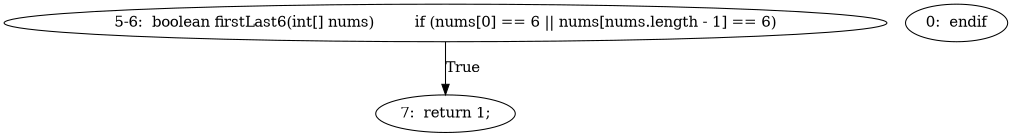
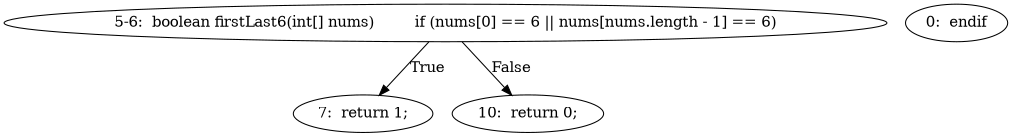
node "10:  return 0;": added
